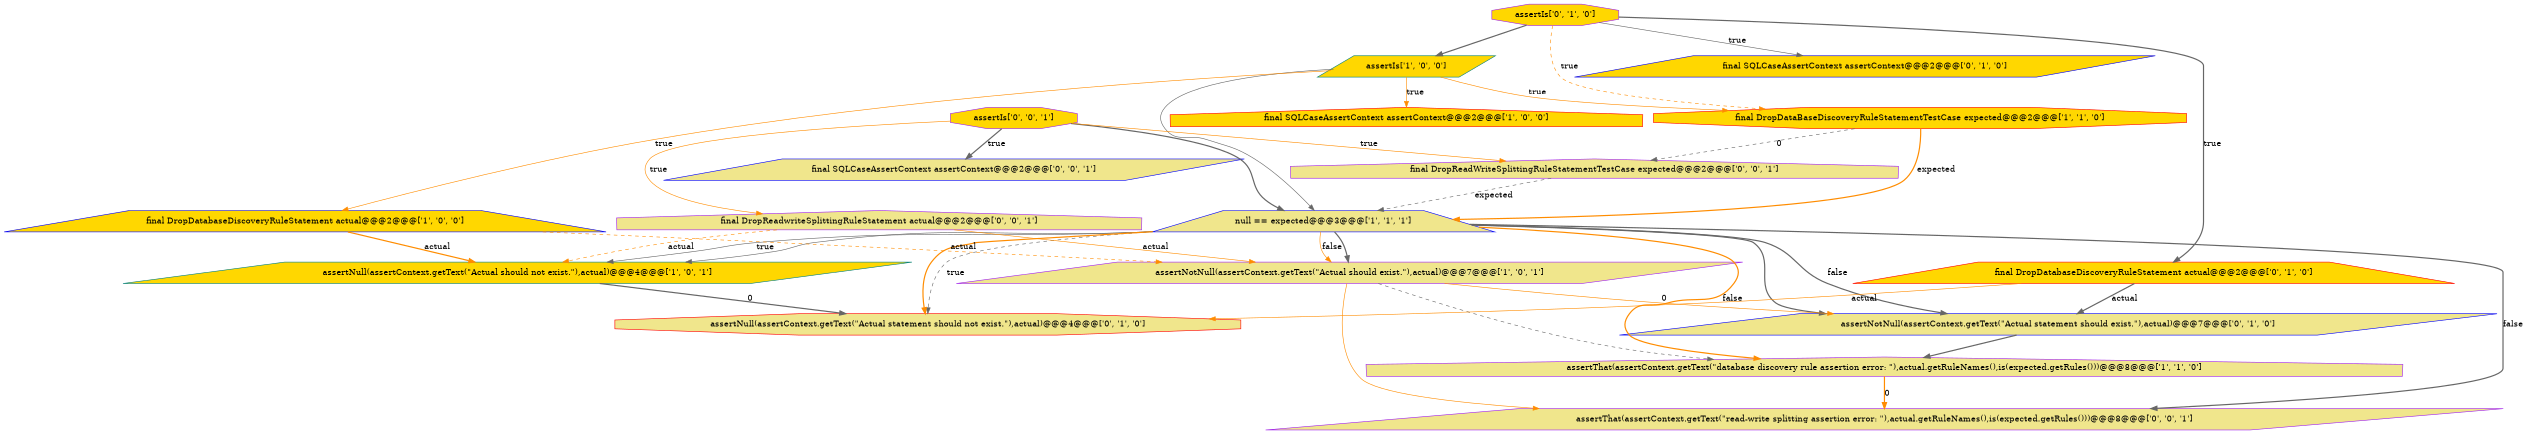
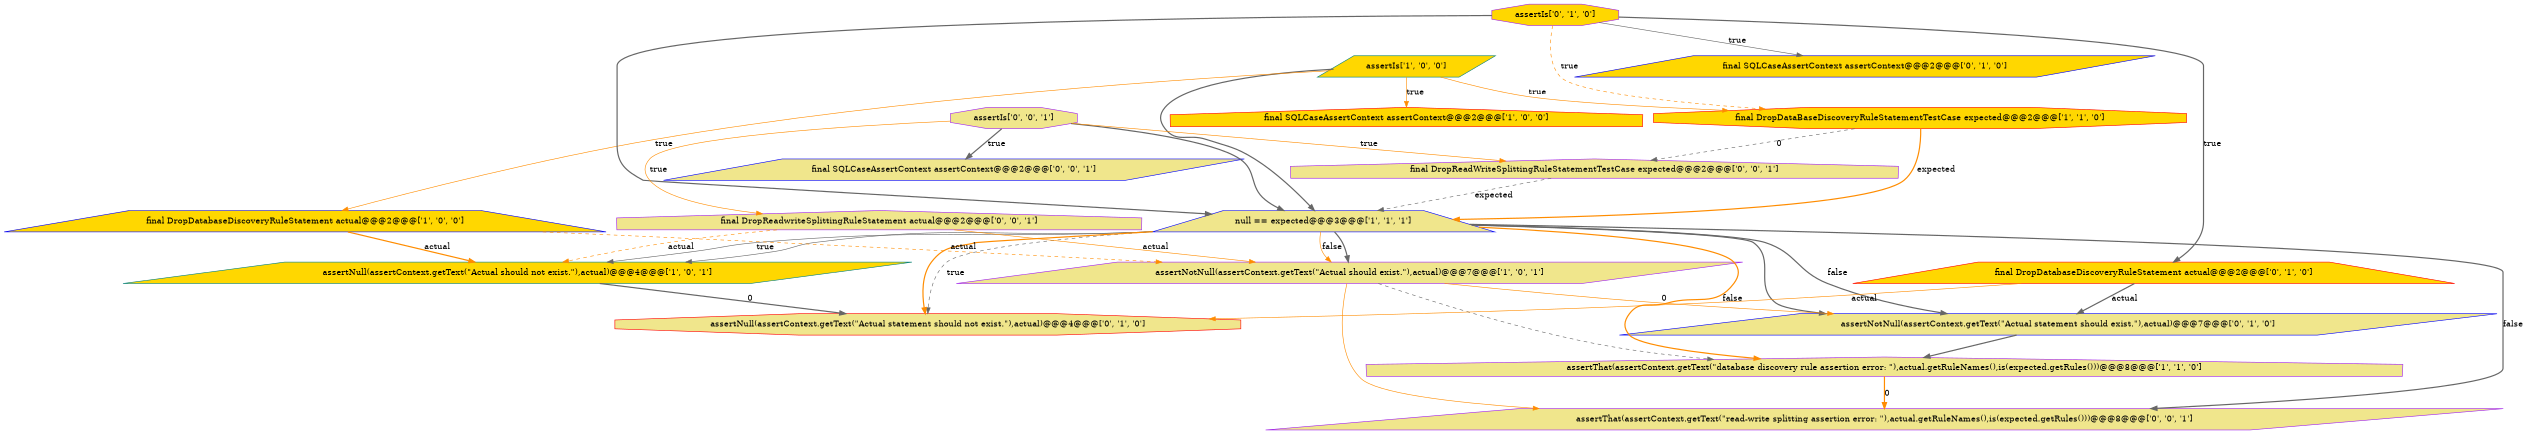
edge "assertIs['0', '1', '0']" -> "assertIs['1', '0', '0']": now "assertIs['0', '1', '0']" -> "null == expected@@@3@@@['1', '1', '1']"
edge "assertIs['1', '0', '0']" -> "null == expected@@@3@@@['1', '1', '1']": style solid -> bold
node "assertIs['0', '0', '1']": fillcolor gold -> khaki
